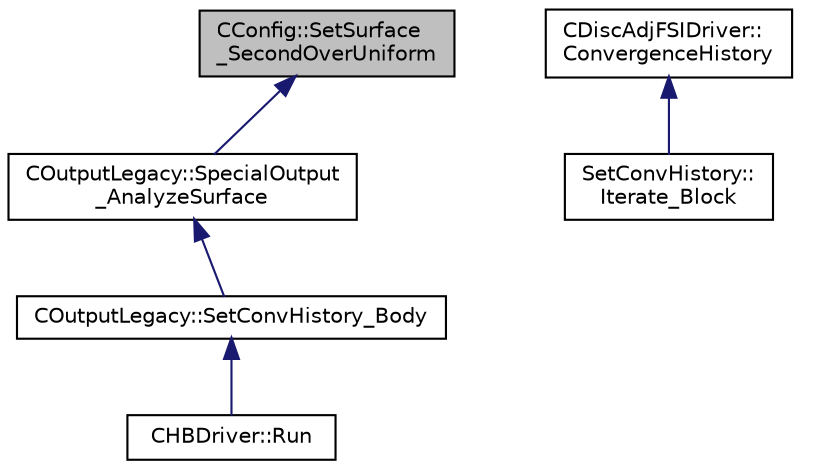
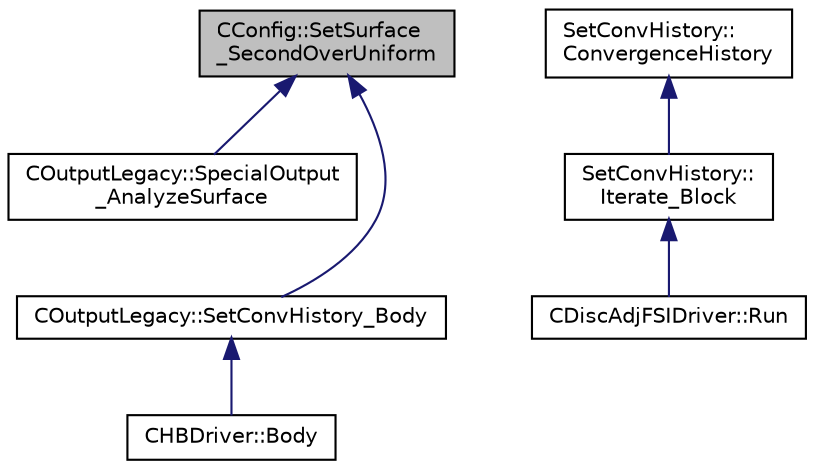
node "CDiscAdjFSIDriver:: ConvergenceHistory": label "CDiscAdjFSIDriver:: ConvergenceHistory" -> "SetConvHistory:: ConvergenceHistory"
edge "COutputLegacy::SetConvHistory_Body" -> "COutputLegacy::SpecialOutput _AnalyzeSurface": now "COutputLegacy::SetConvHistory_Body" -> "CConfig::SetSurface _SecondOverUniform"
node "CDiscAdjFSIDriver::Run": added
node "CHBDriver::Run": label "CHBDriver::Run" -> "CHBDriver::Body"
